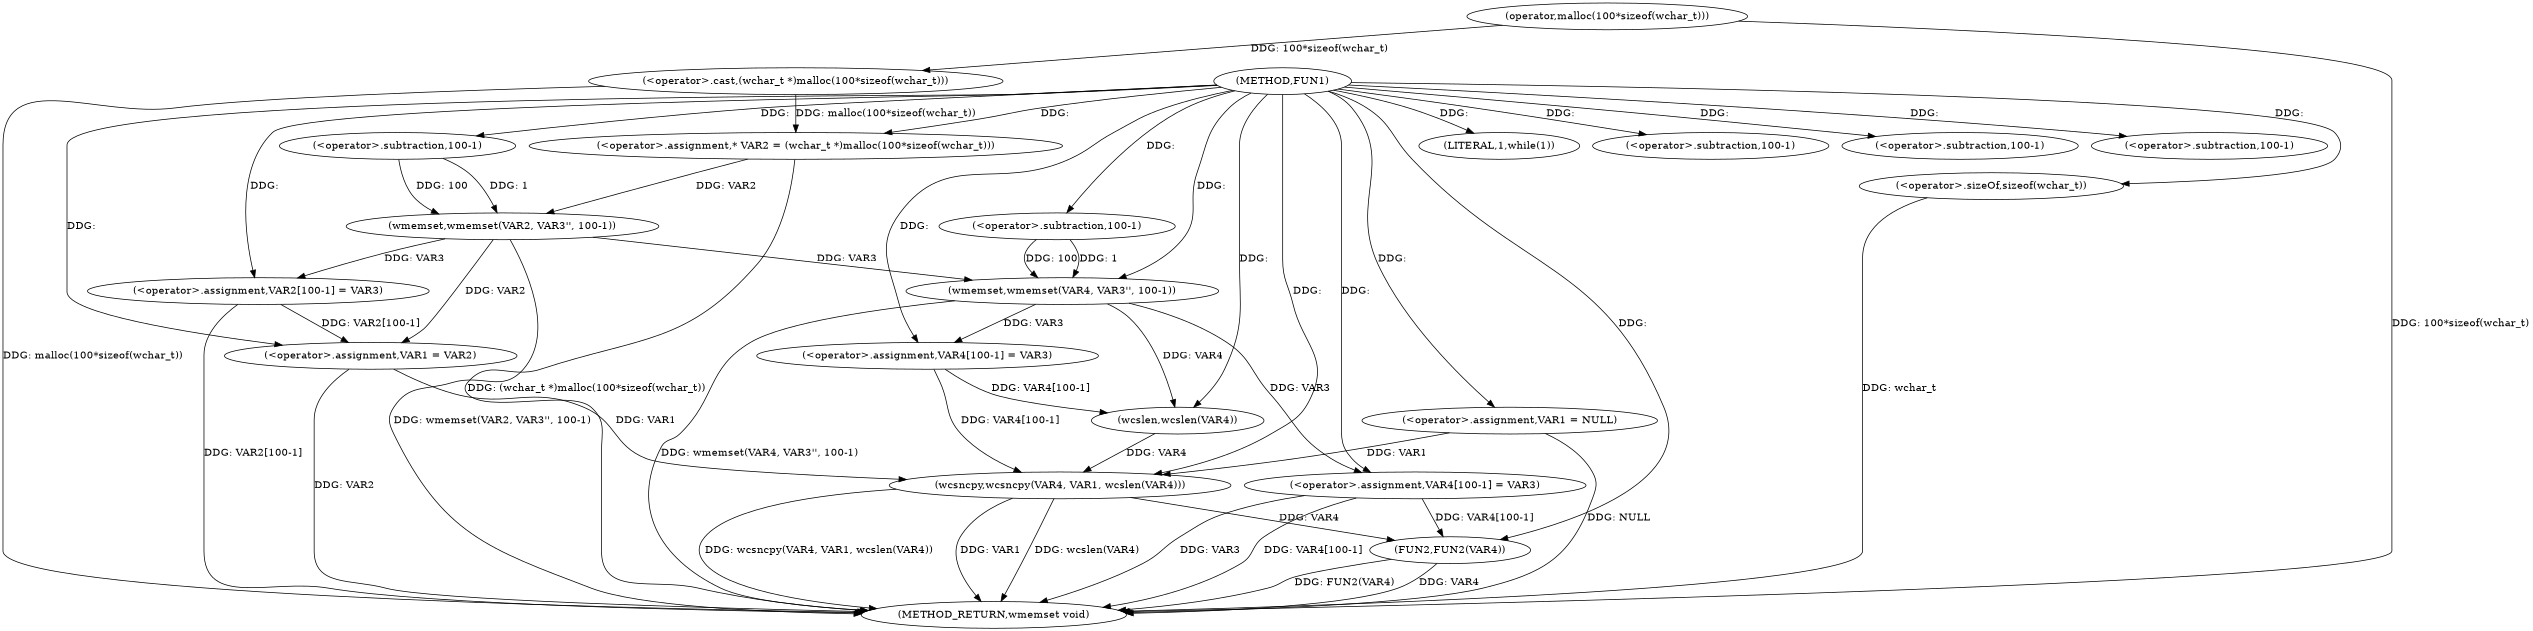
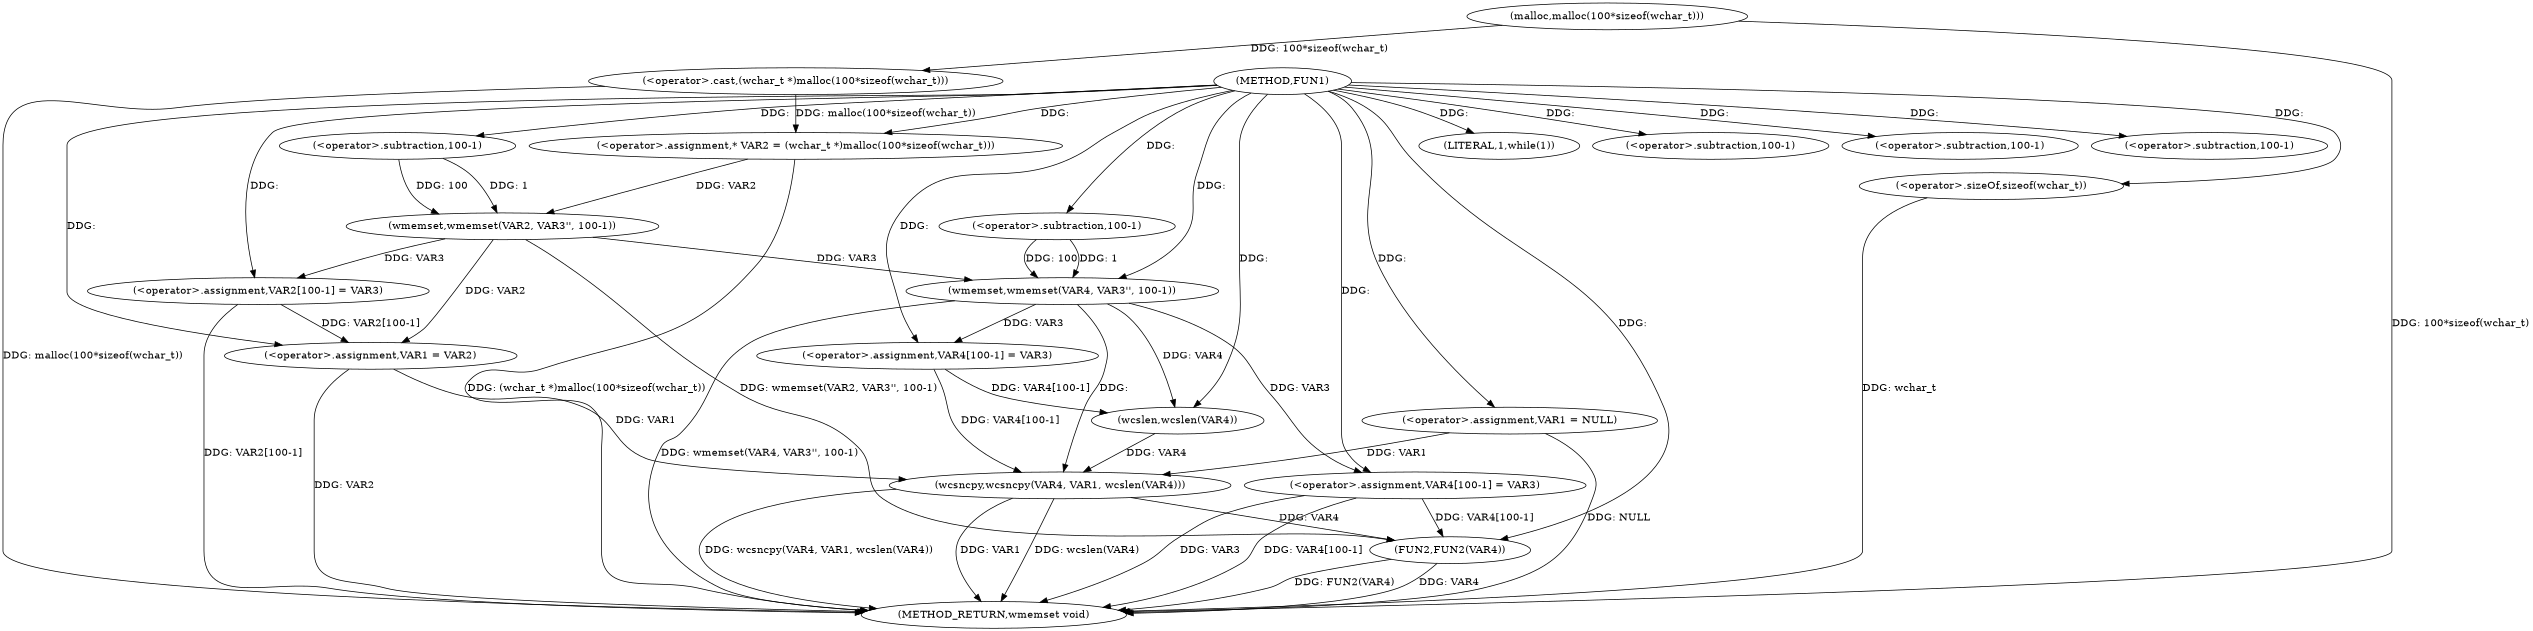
node "(operator,malloc(100*sizeof(wchar_t)))": label "(operator,malloc(100*sizeof(wchar_t)))" -> "(malloc,malloc(100*sizeof(wchar_t)))"
edge "(METHOD,FUN1)" -> "(wcsncpy,wcsncpy(VAR4, VAR1, wcslen(VAR4)))": now "(wmemset,wmemset(VAR4, VAR3'', 100-1))" -> "(wcsncpy,wcsncpy(VAR4, VAR1, wcslen(VAR4)))"
edge "(wmemset,wmemset(VAR2, VAR3'', 100-1))" -> "(METHOD_RETURN,wmemset void)": now "(wmemset,wmemset(VAR2, VAR3'', 100-1))" -> "(FUN2,FUN2(VAR4))"
